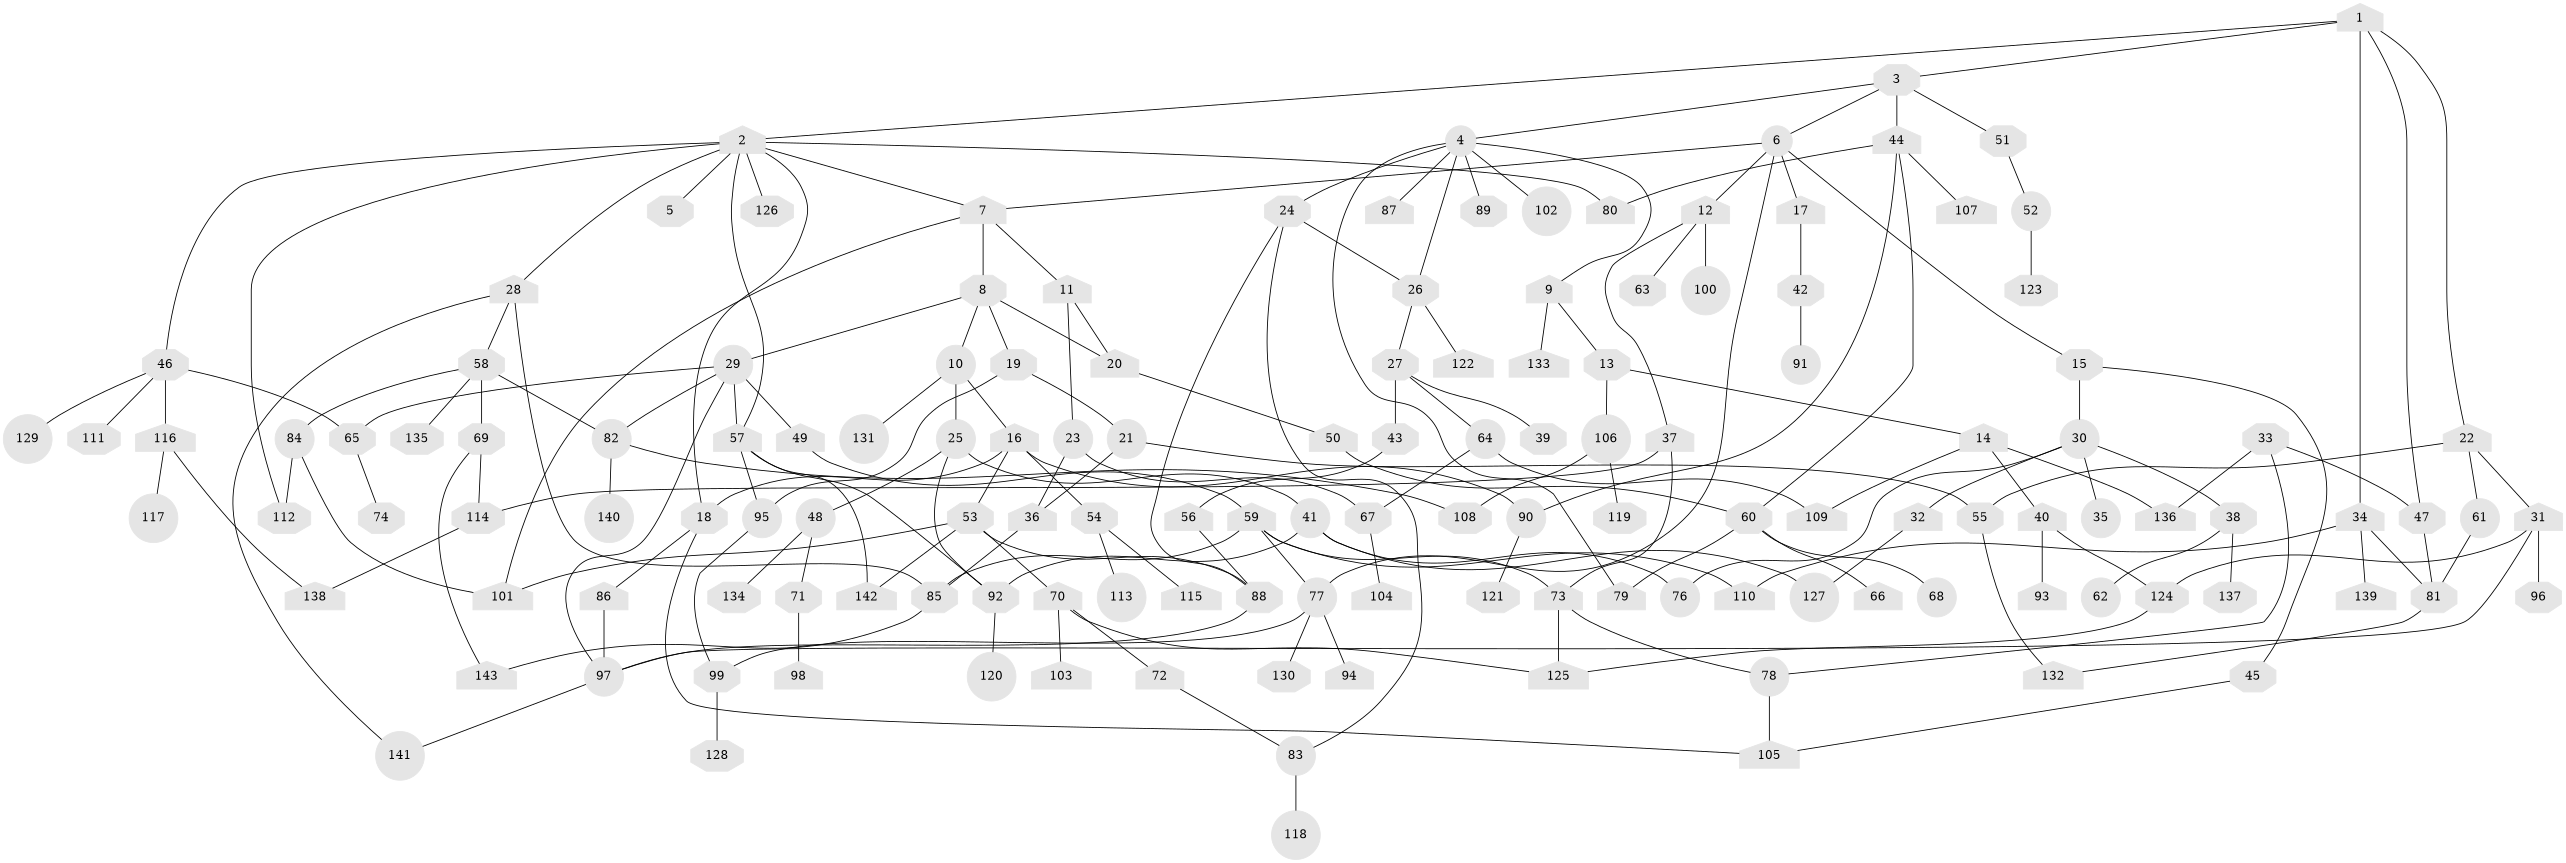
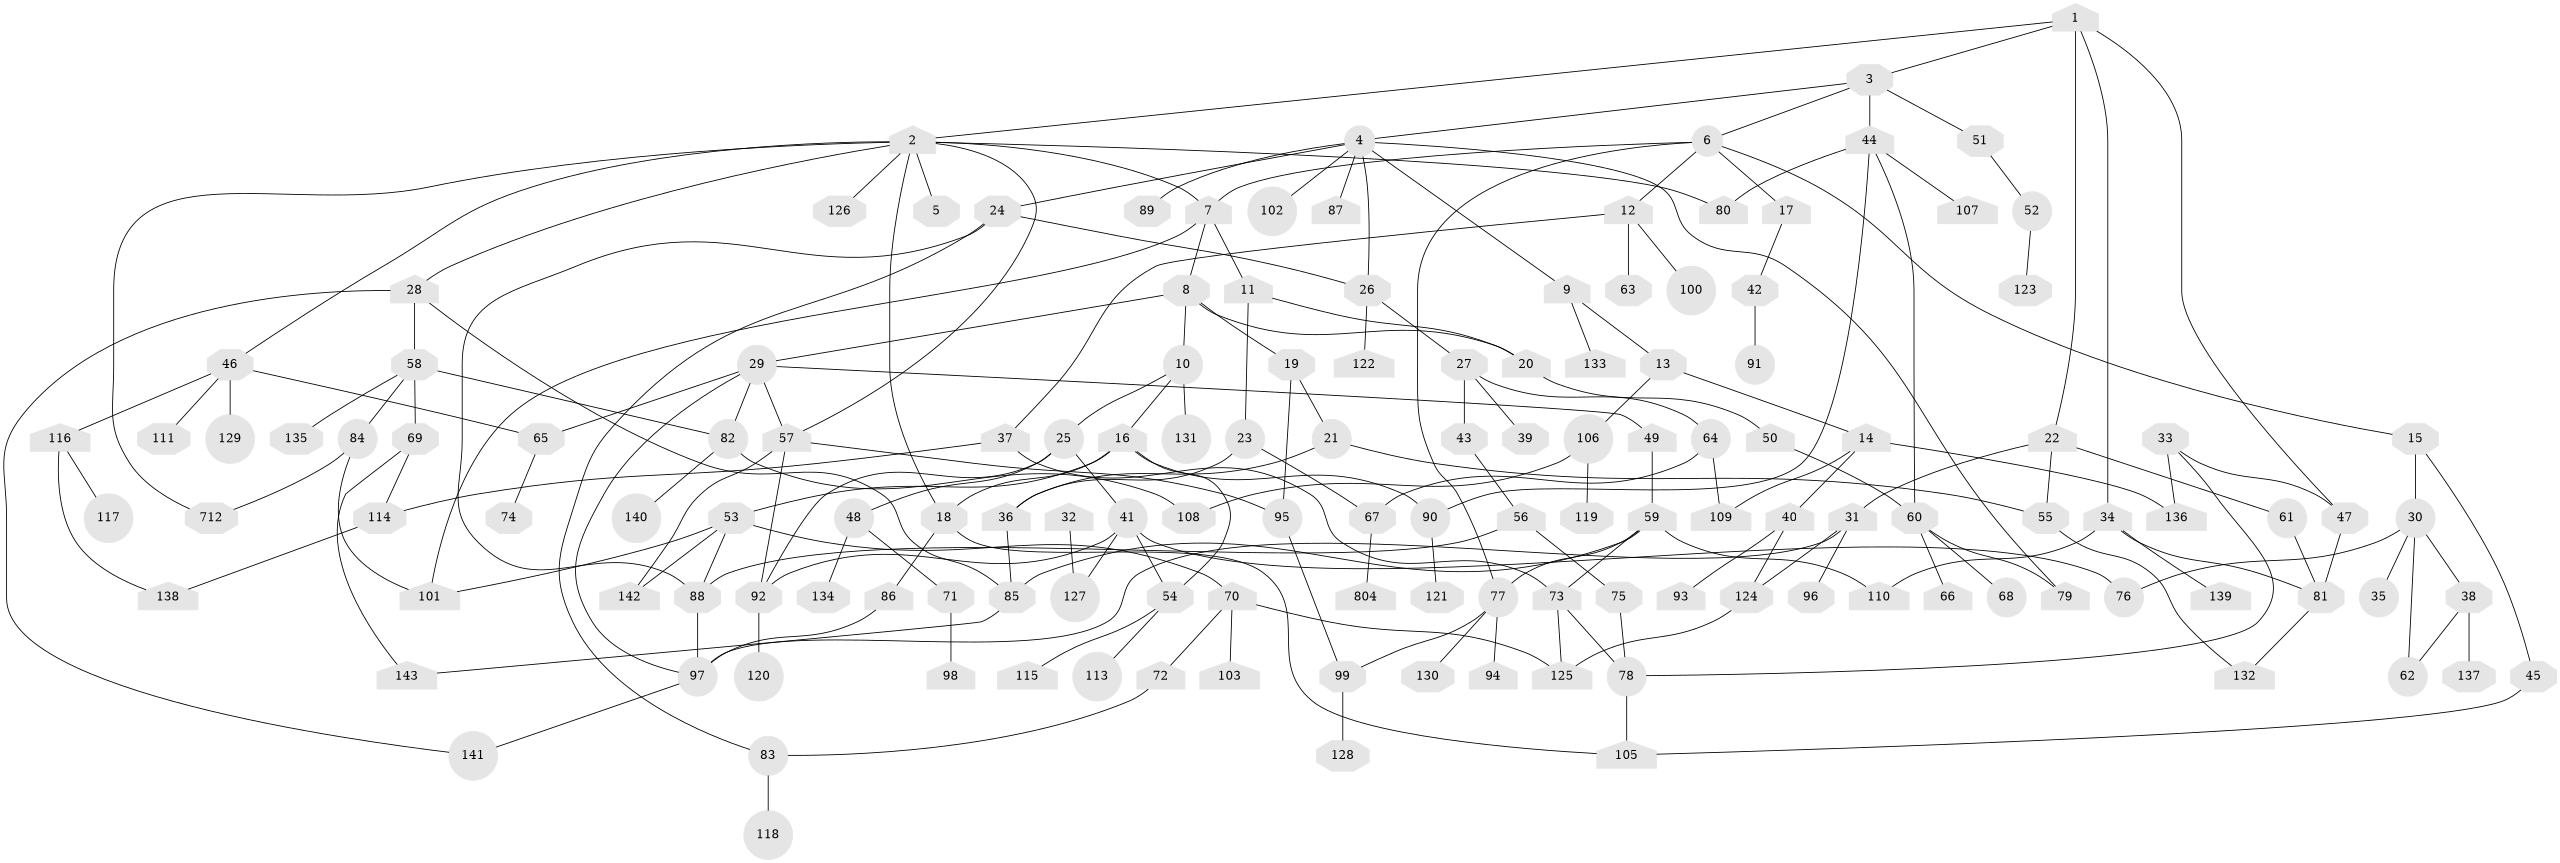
edge "30" -- "32": now "30" -- "62"
node "112": label "112" -> "712"
edge "41" -- "54": added
node "104": label "104" -> "804"
node "75": added
